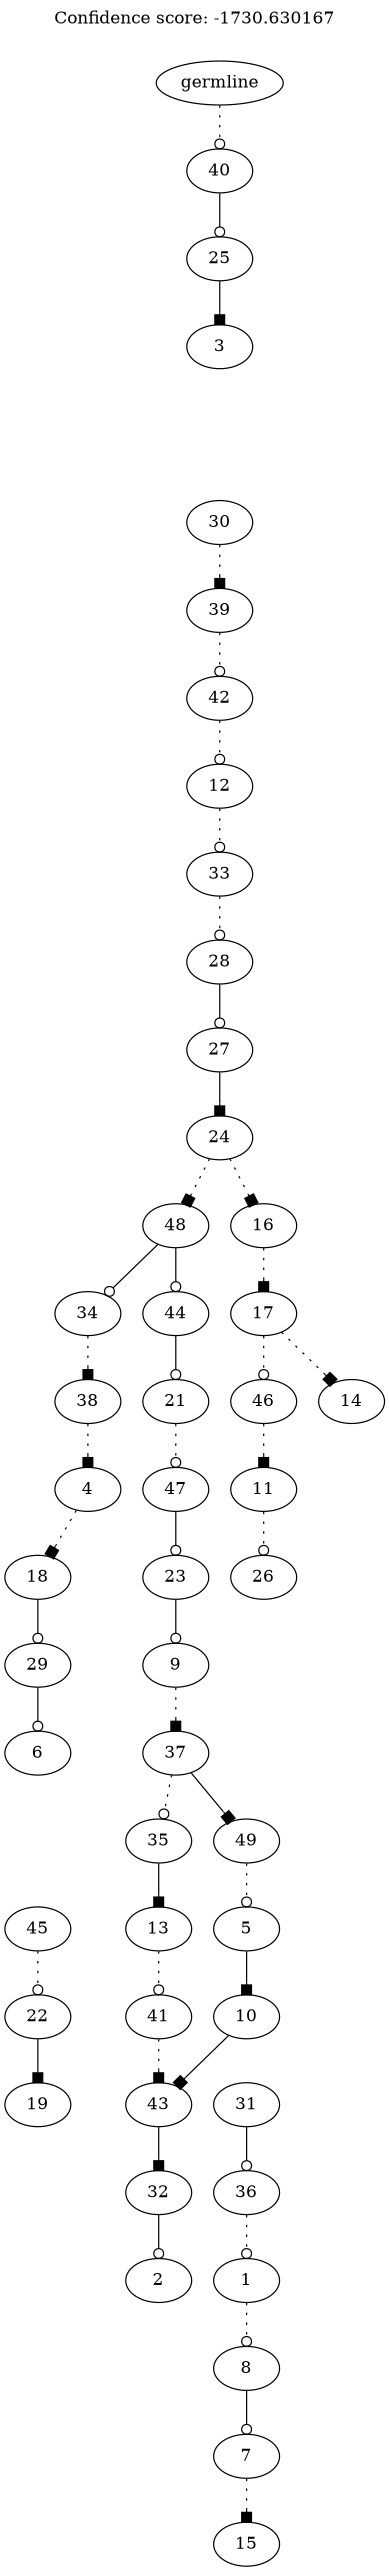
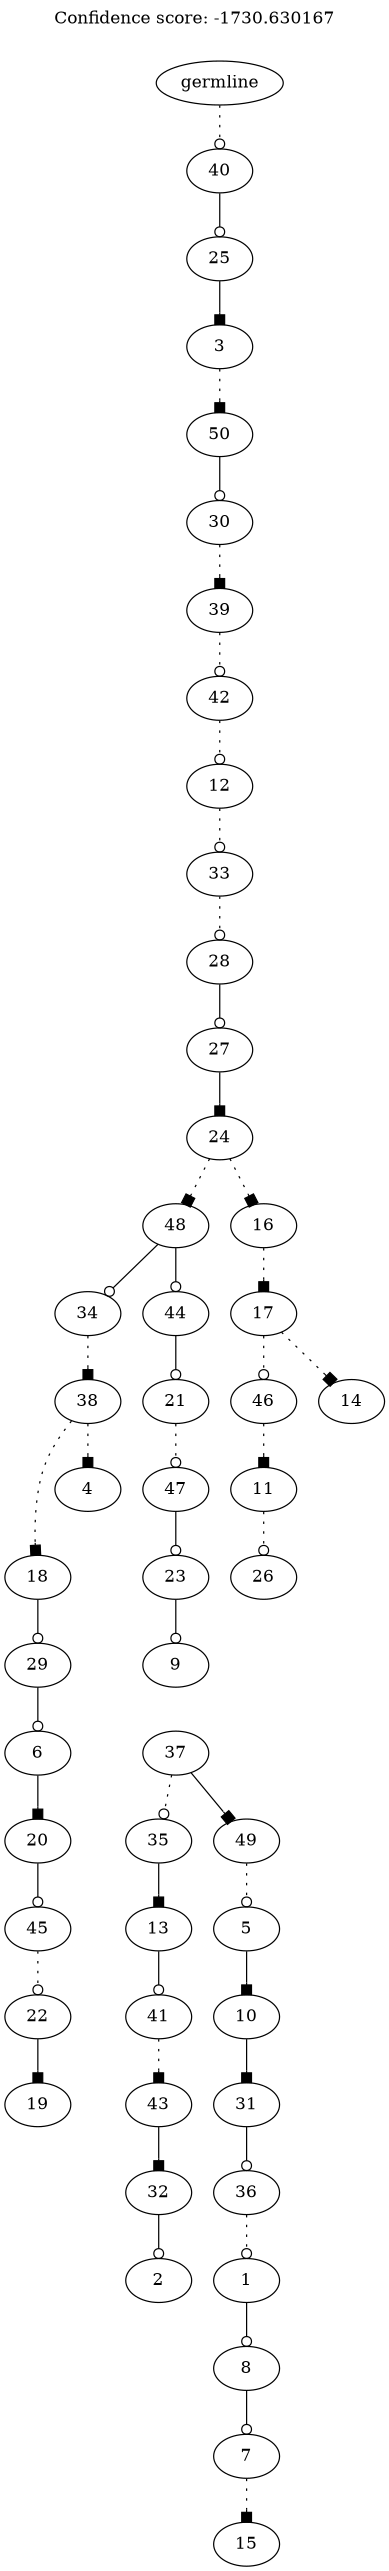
node "50": added
edge "4" -> "18": now "38" -> "18"
edge "9" -> "37": removed
node "20": added
edge "13" -> "41": style dotted -> solid
edge "10" -> "43": now "10" -> "31"
edge "1" -> "8": style dotted -> solid
